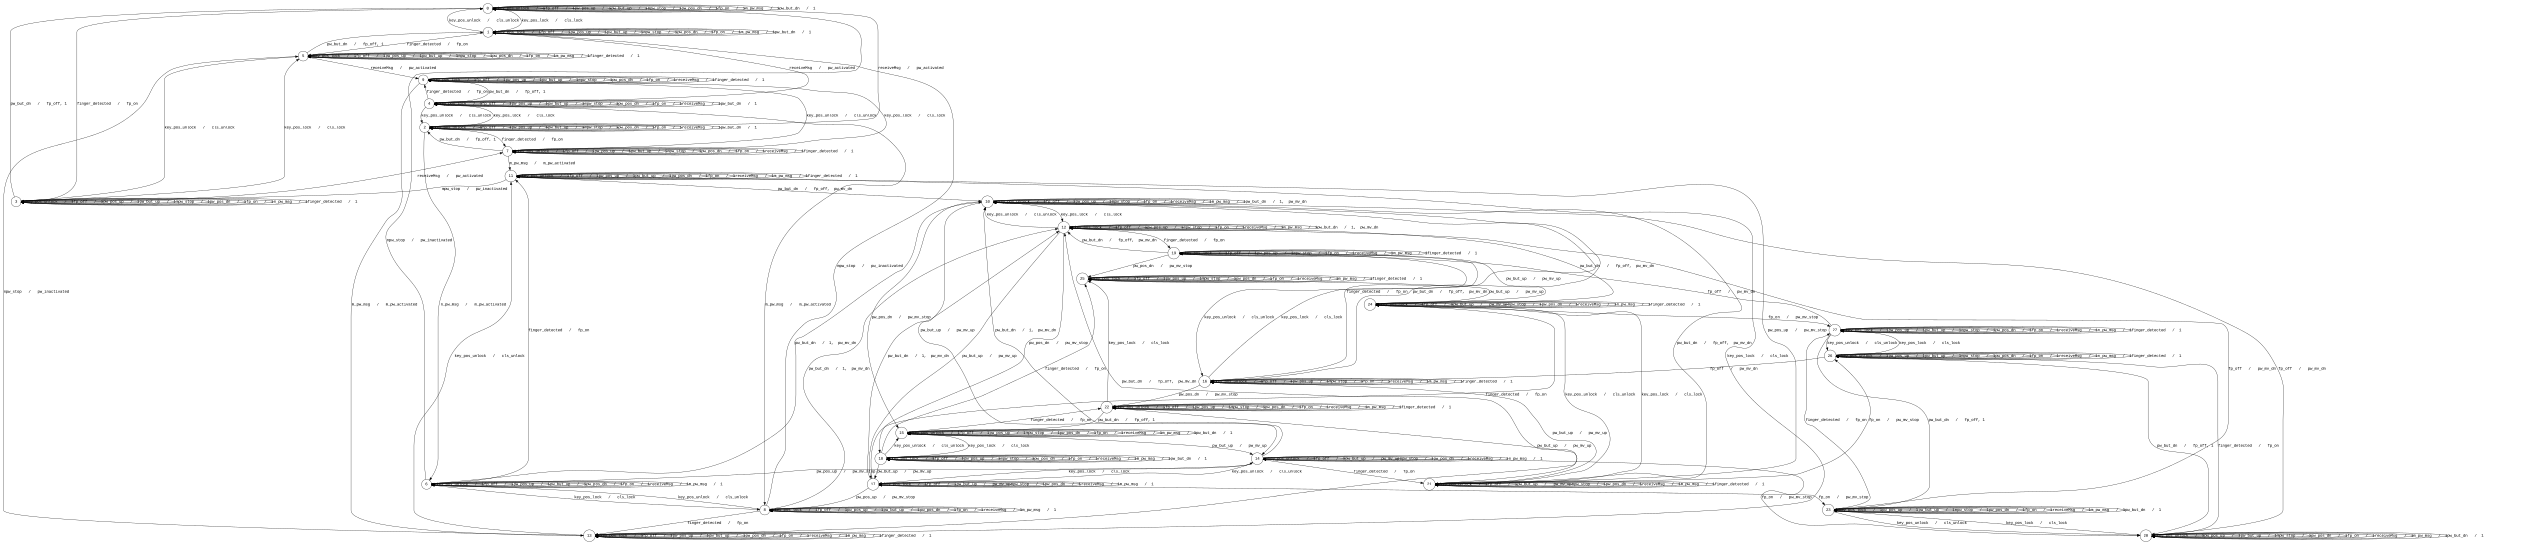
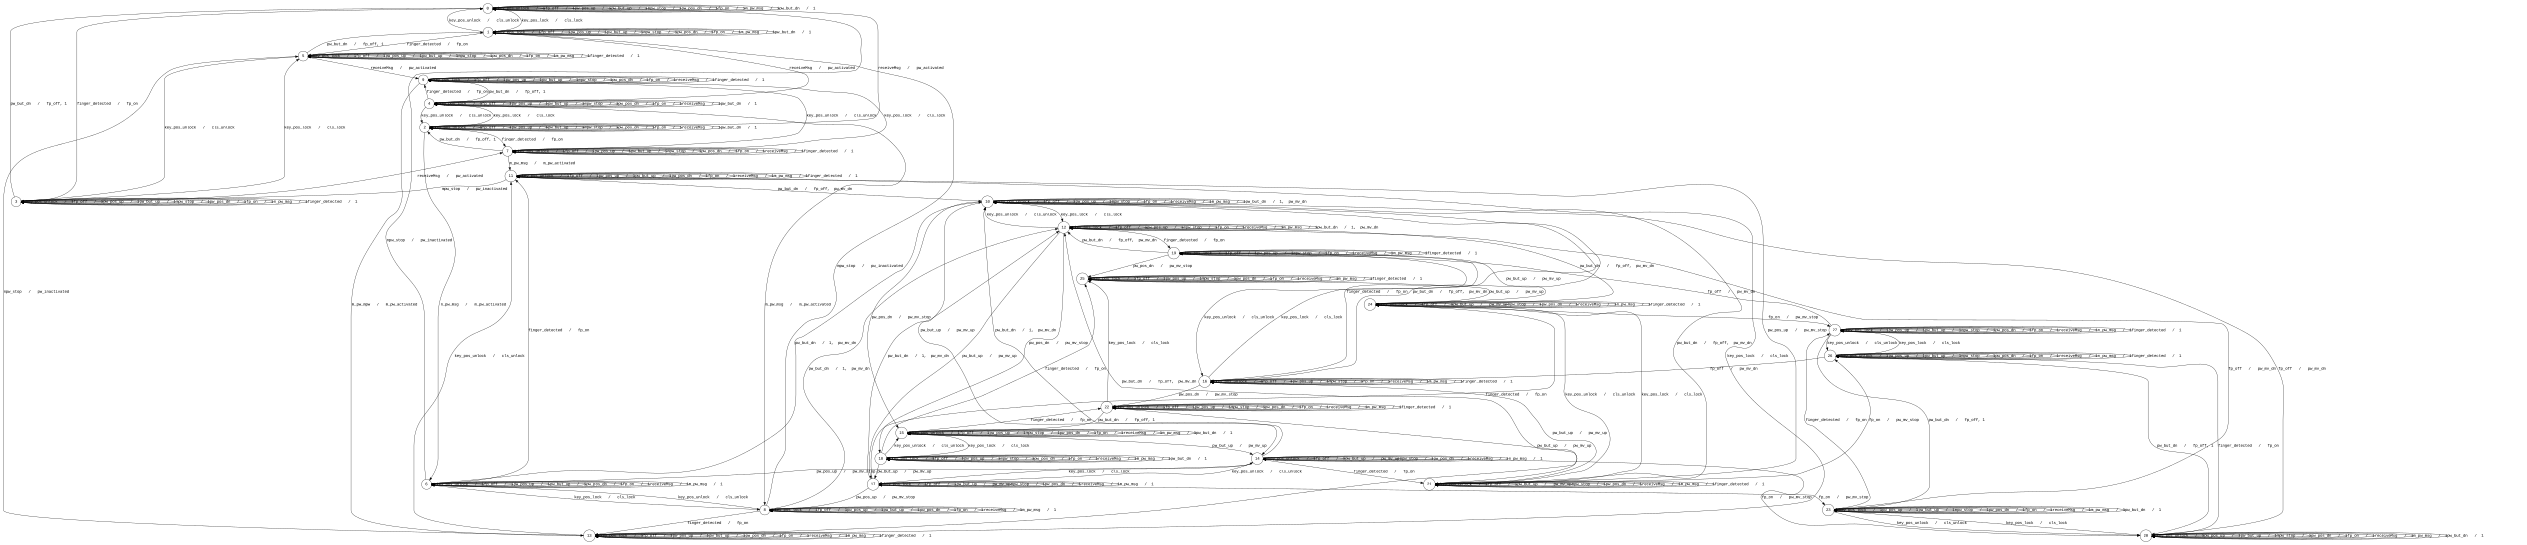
edge "9" -> "13": label "m_pw_msg   /   m_pw_activated" -> "m_pw_mpw   /   m_pw_activated"
